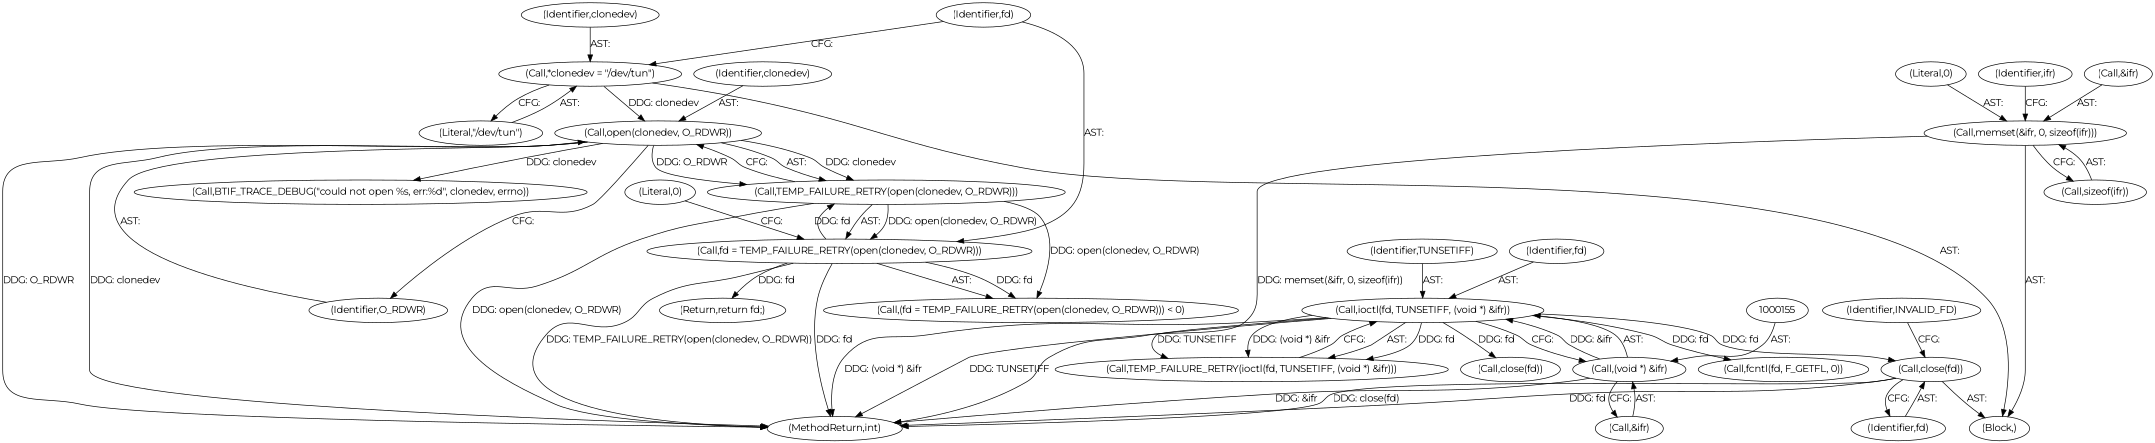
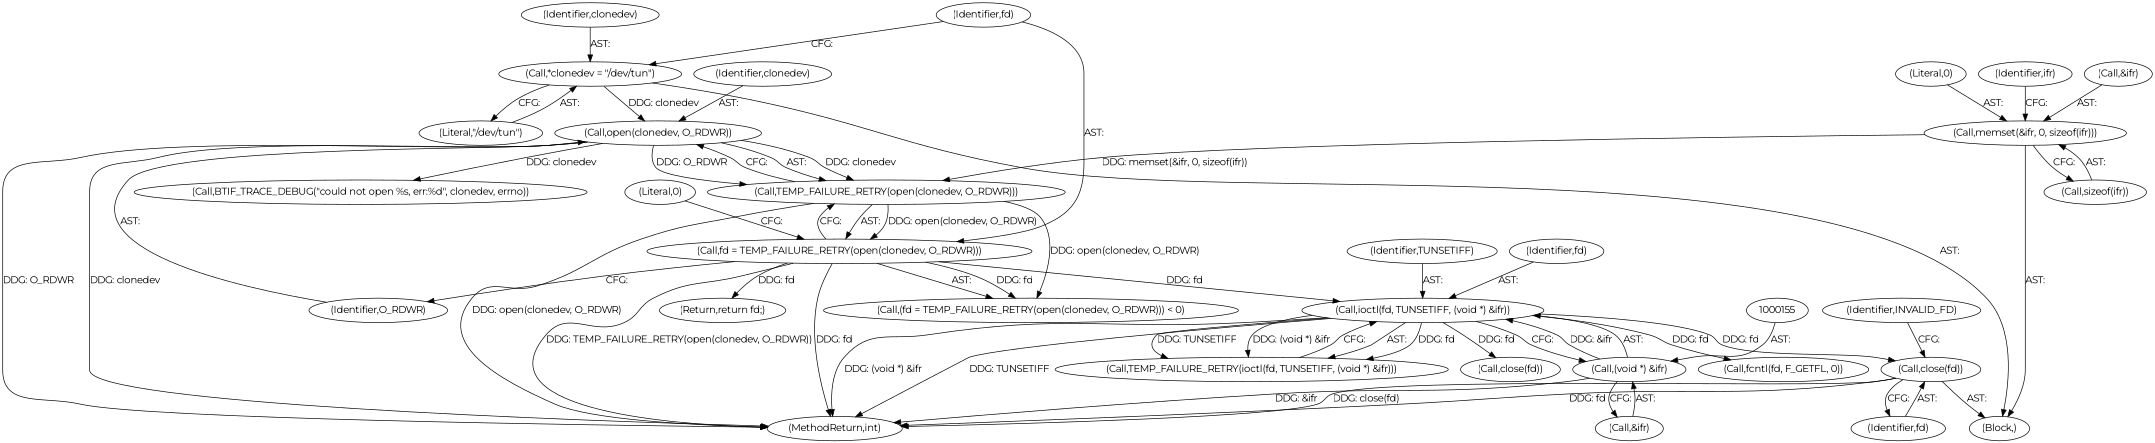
edge "(Call,memset(&ifr, 0, sizeof(ifr)))" -> "(MethodReturn,int)": now "(Call,memset(&ifr, 0, sizeof(ifr)))" -> "(Call,TEMP_FAILURE_RETRY(open(clonedev, O_RDWR)))"
edge "(Call,open(clonedev, O_RDWR))" -> "(Identifier,O_RDWR)": now "(Call,fd = TEMP_FAILURE_RETRY(open(clonedev, O_RDWR)))" -> "(Identifier,O_RDWR)"
edge "(Call,fd = TEMP_FAILURE_RETRY(open(clonedev, O_RDWR)))" -> "(Call,TEMP_FAILURE_RETRY(open(clonedev, O_RDWR)))": label "DDG: fd" -> "CFG: "
edge "(Call,fd = TEMP_FAILURE_RETRY(open(clonedev, O_RDWR)))" -> "(Call,ioctl(fd, TUNSETIFF, (void *) &ifr))": added, label "DDG: fd"
